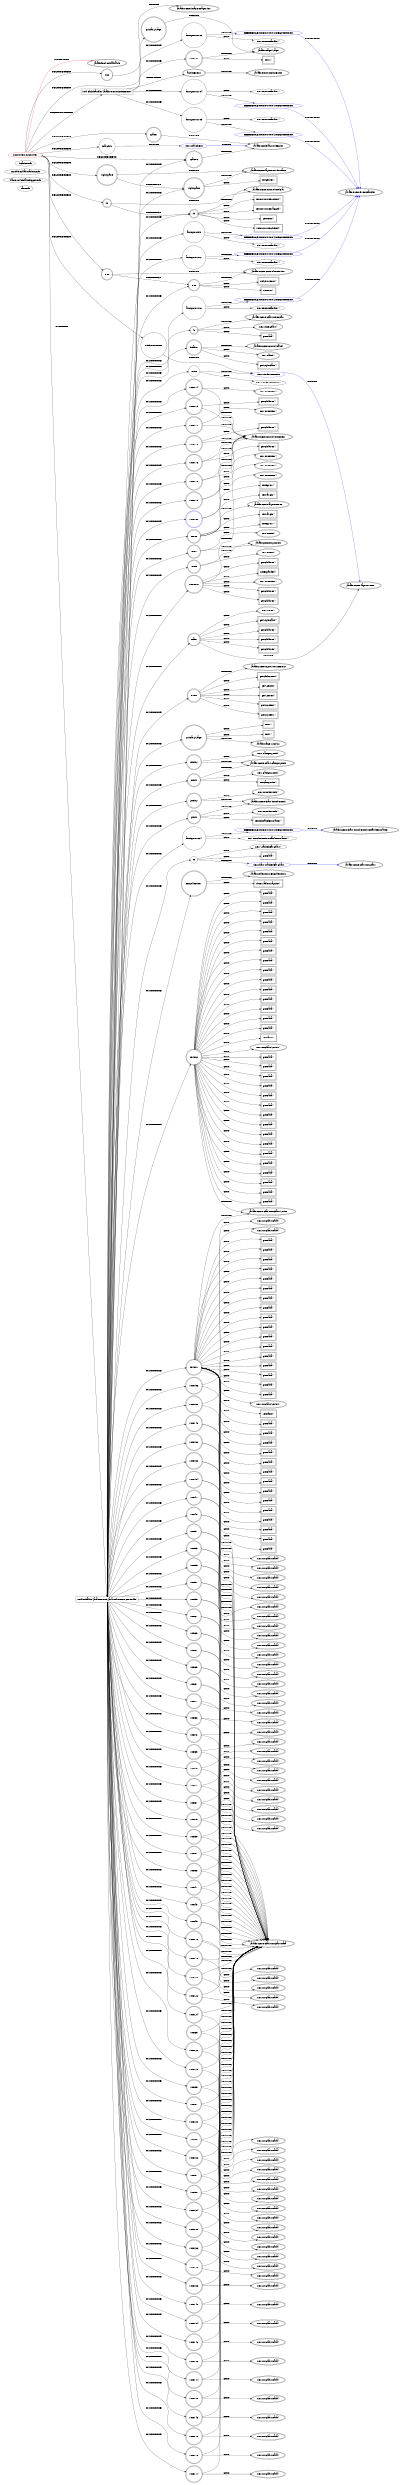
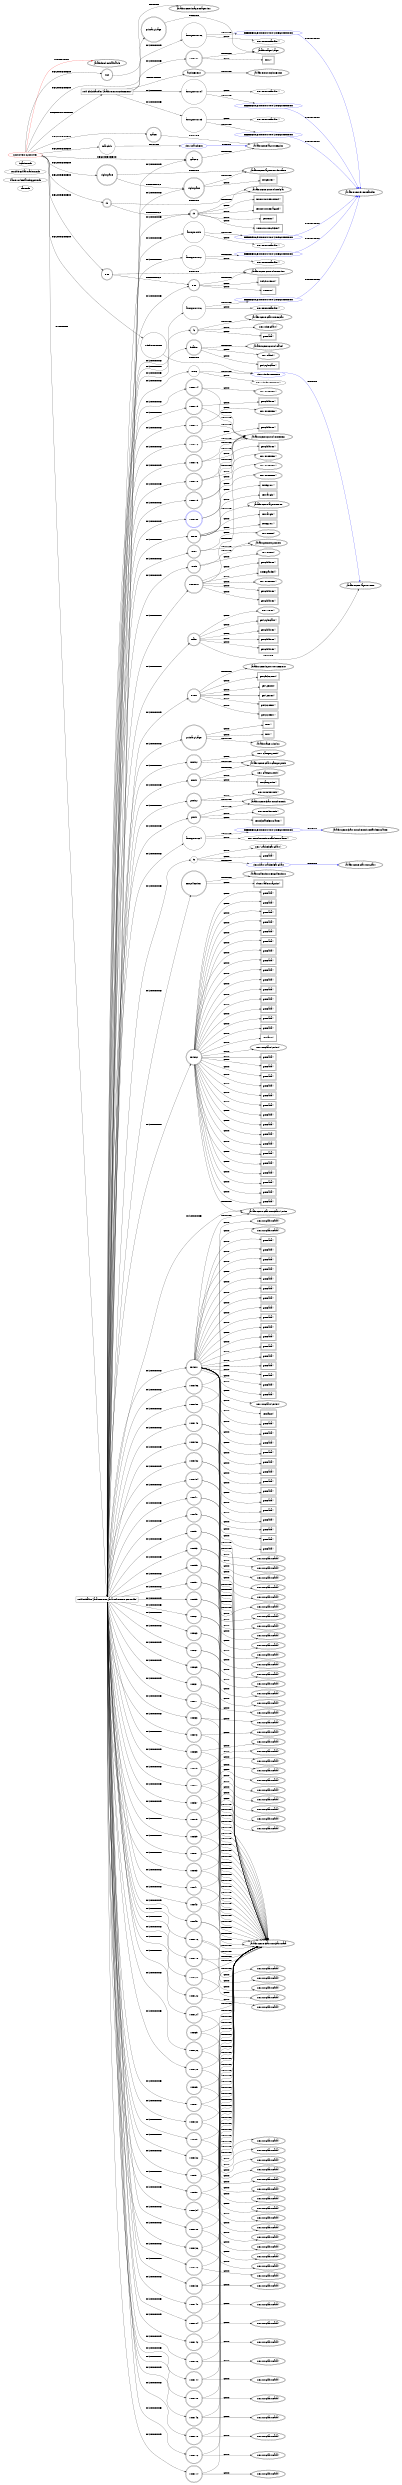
edge "void initialize(java.net.URL,java.util.ResourceBundle)" -> "VAR85": now "void initialize(java.net.URL,java.util.ResourceBundle)" -> "javafx.scene.chart.XYChart.Series"
